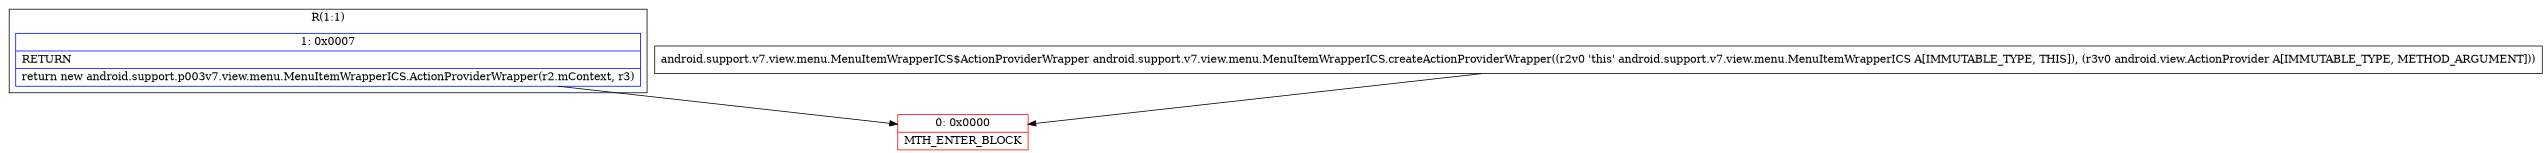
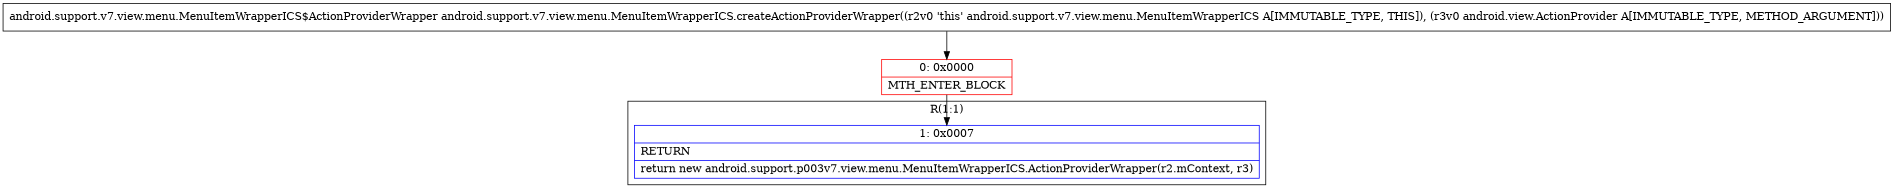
edge "1: 0x0007" -> "0: 0x0000": reversed
